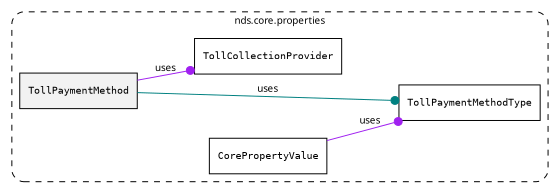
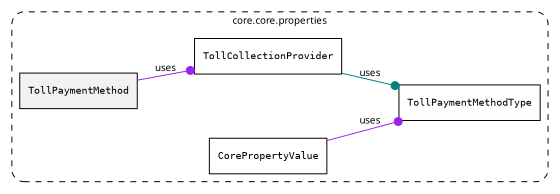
cluster "nds.core.properties": label "nds.core.properties" -> "core.core.properties"
edge "TollPaymentMethod" -> "TollPaymentMethodType": now "TollCollectionProvider" -> "TollPaymentMethodType"
